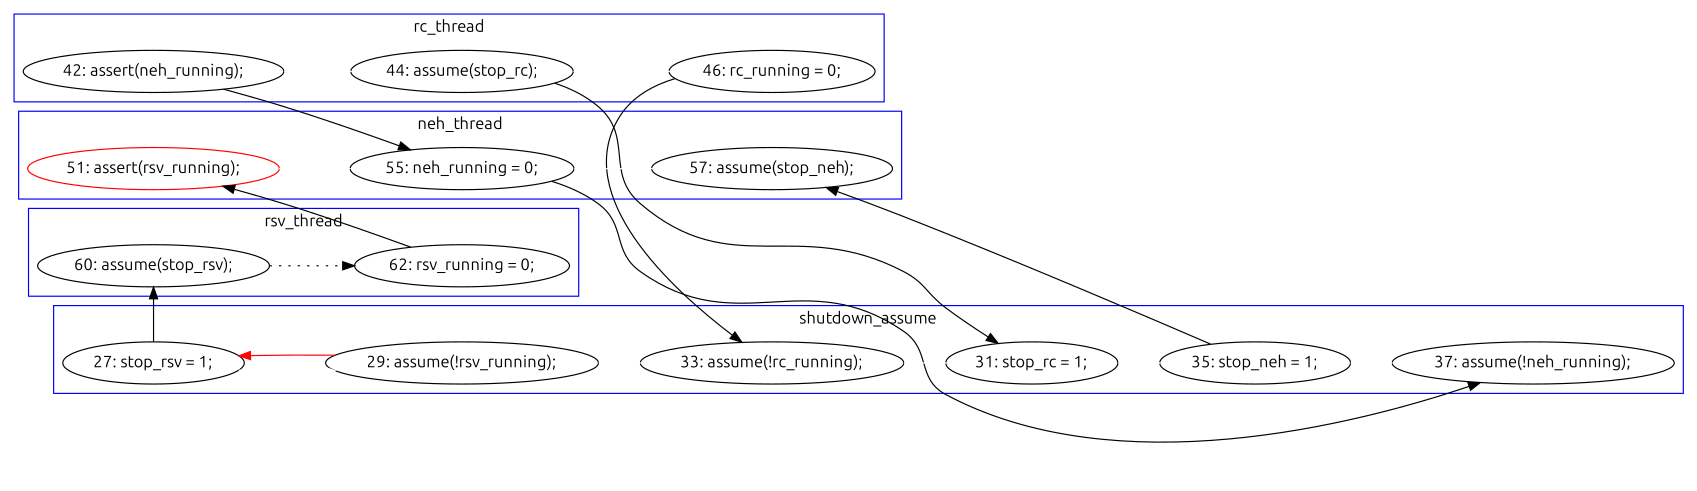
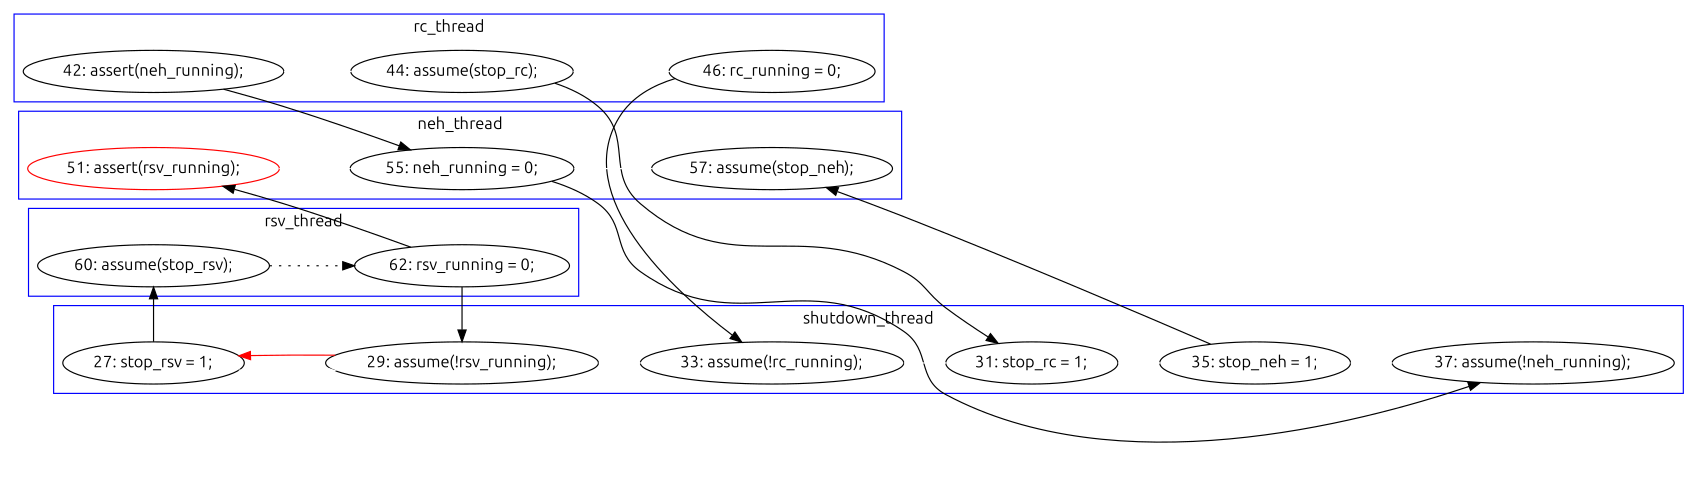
edge "62: rsv_running = 0;" -> "29: assume(!rsv_running);": added
cluster "shutdown_assume": label "shutdown_assume" -> "shutdown_thread"
